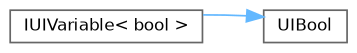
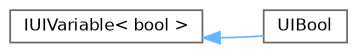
edge "IUIVariable< bool >" -> "UIBool": reversed
